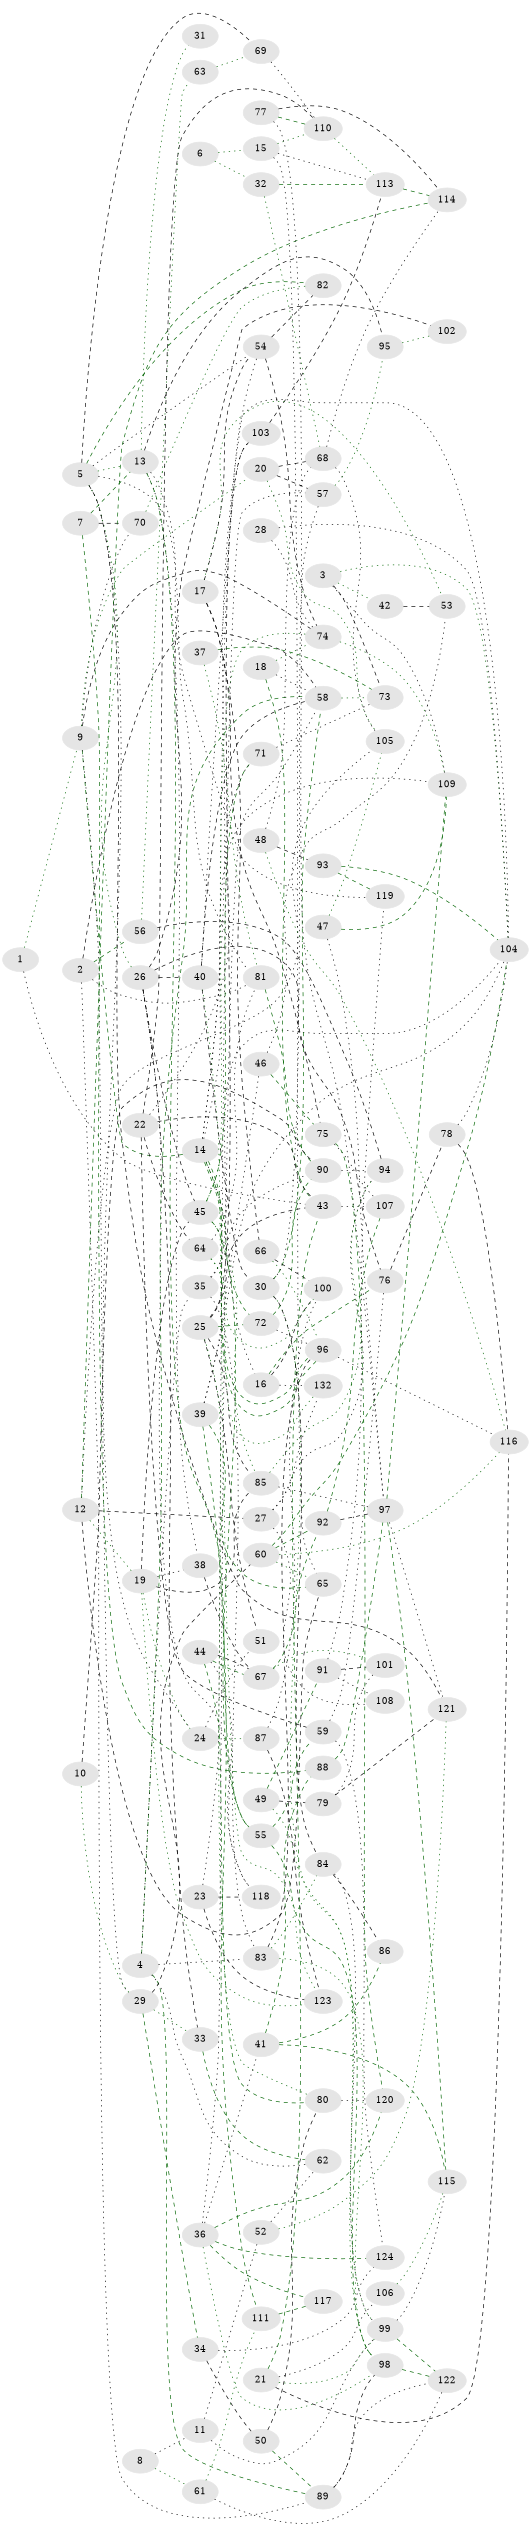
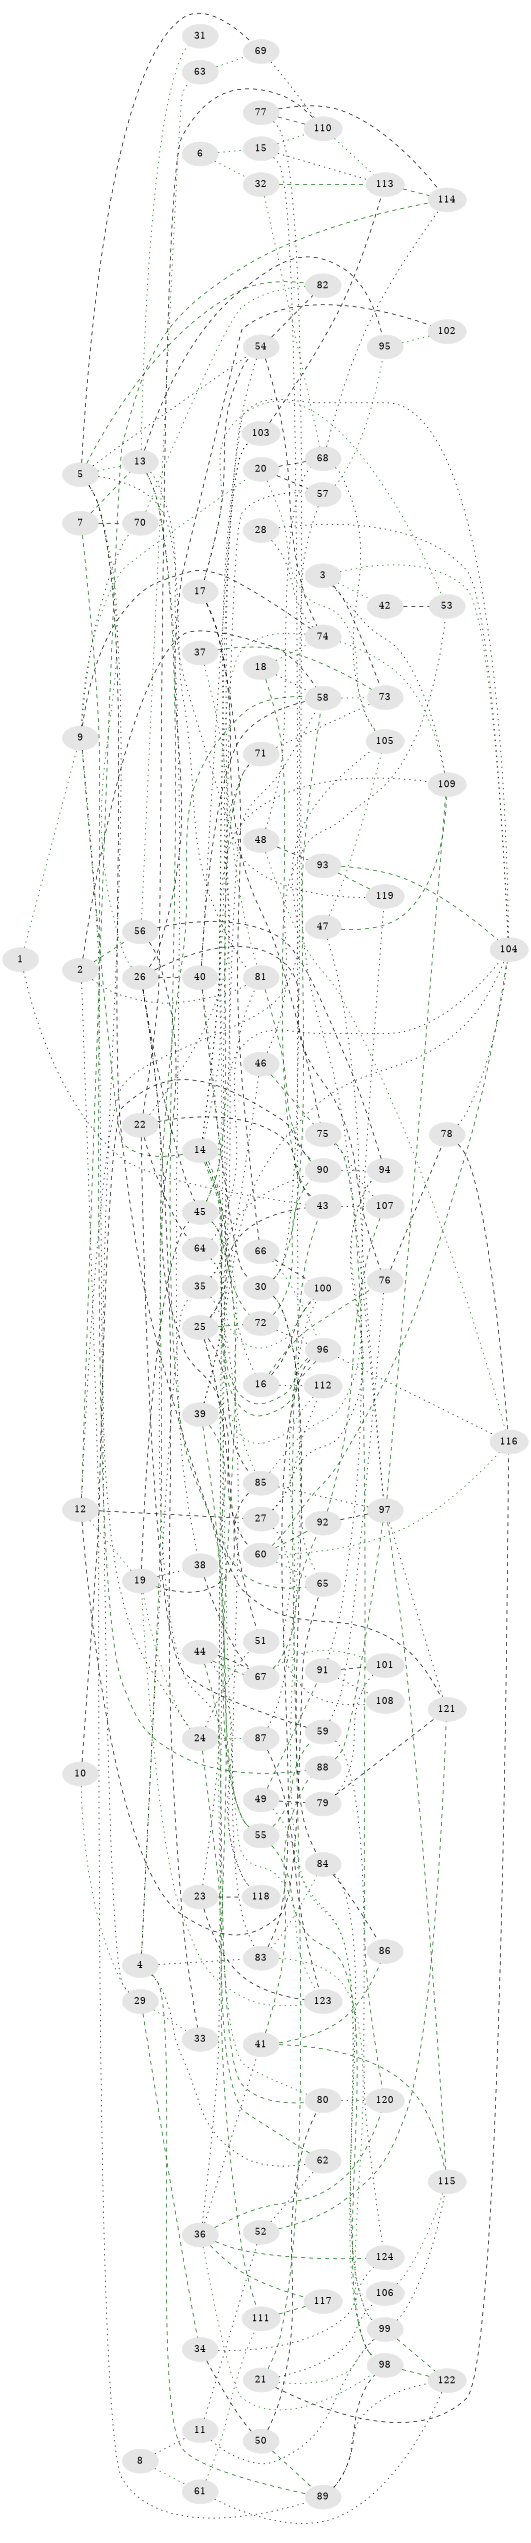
edge "103" -- "25": style dashed -> dotted
node "132": label "132" -> "112"
edge "60" -- "29": now "60" -- "56"
edge "121" -- "52": style dotted -> dashed
edge "33" -- "62": now "24" -- "62"
